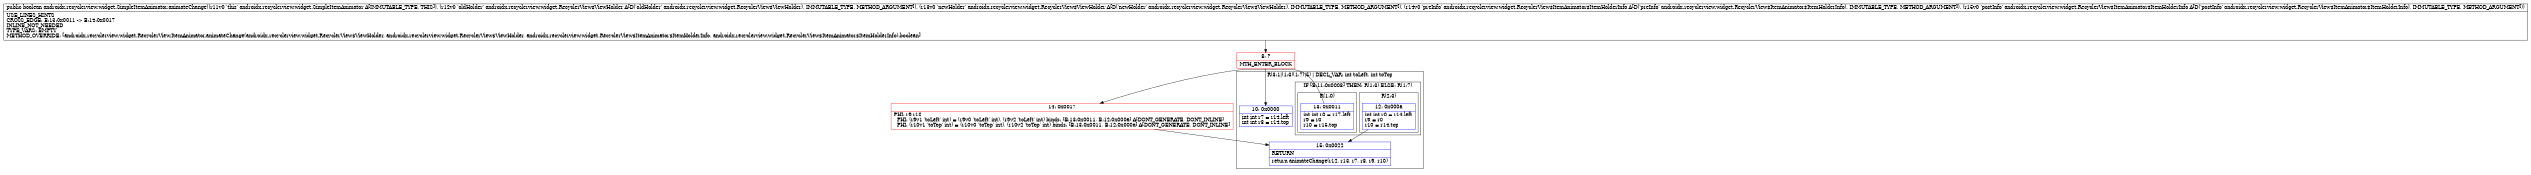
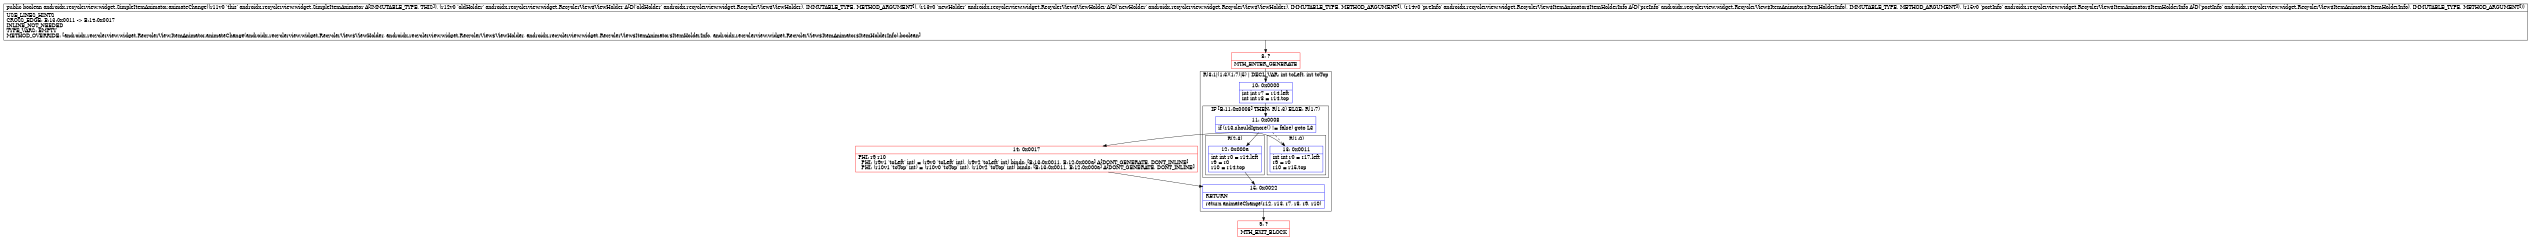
node "8: ?": text "MTH_ENTER_BLOCK" -> "MTH_ENTER_GENERATE"
node "11: 0x0008": added
node "9: ?": added
